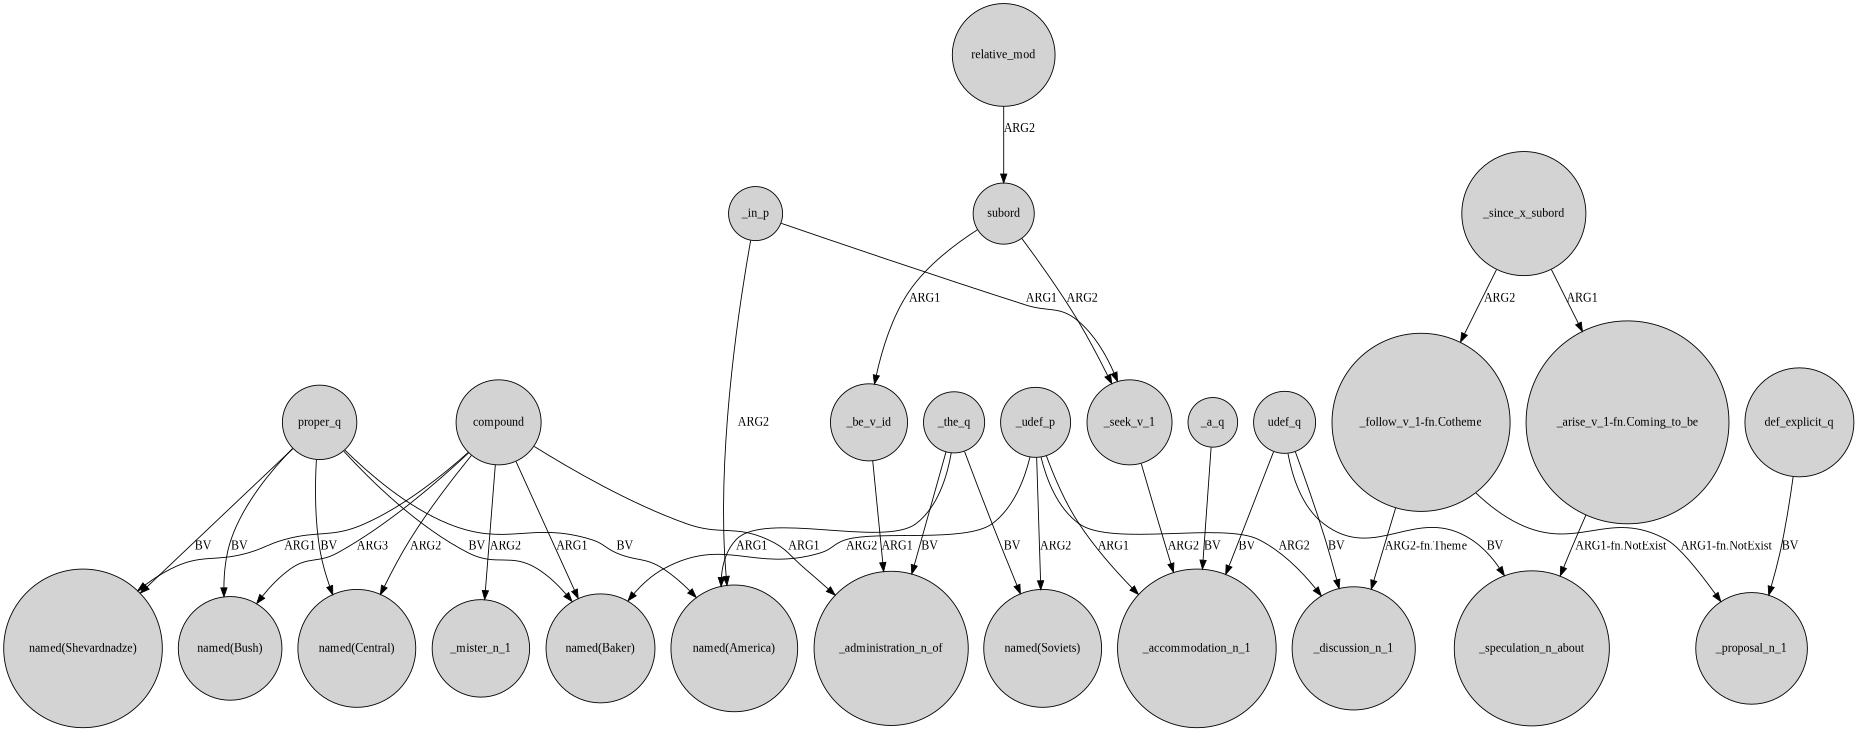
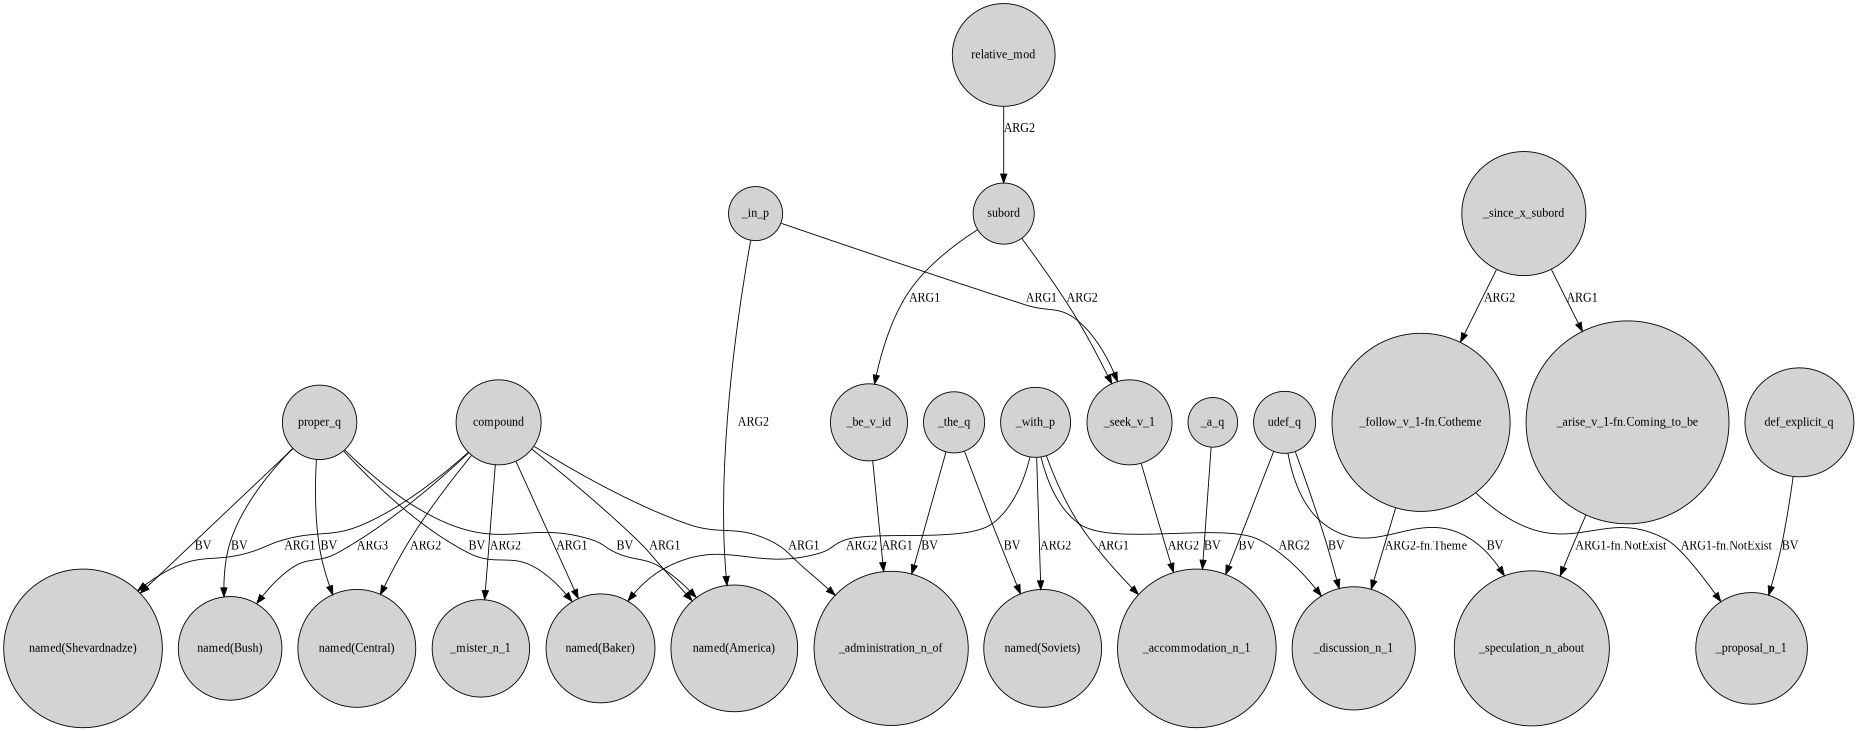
node "_udef_p": label "_udef_p" -> "_with_p"
edge "_the_q" -> "named(America)": now "compound" -> "named(America)"
